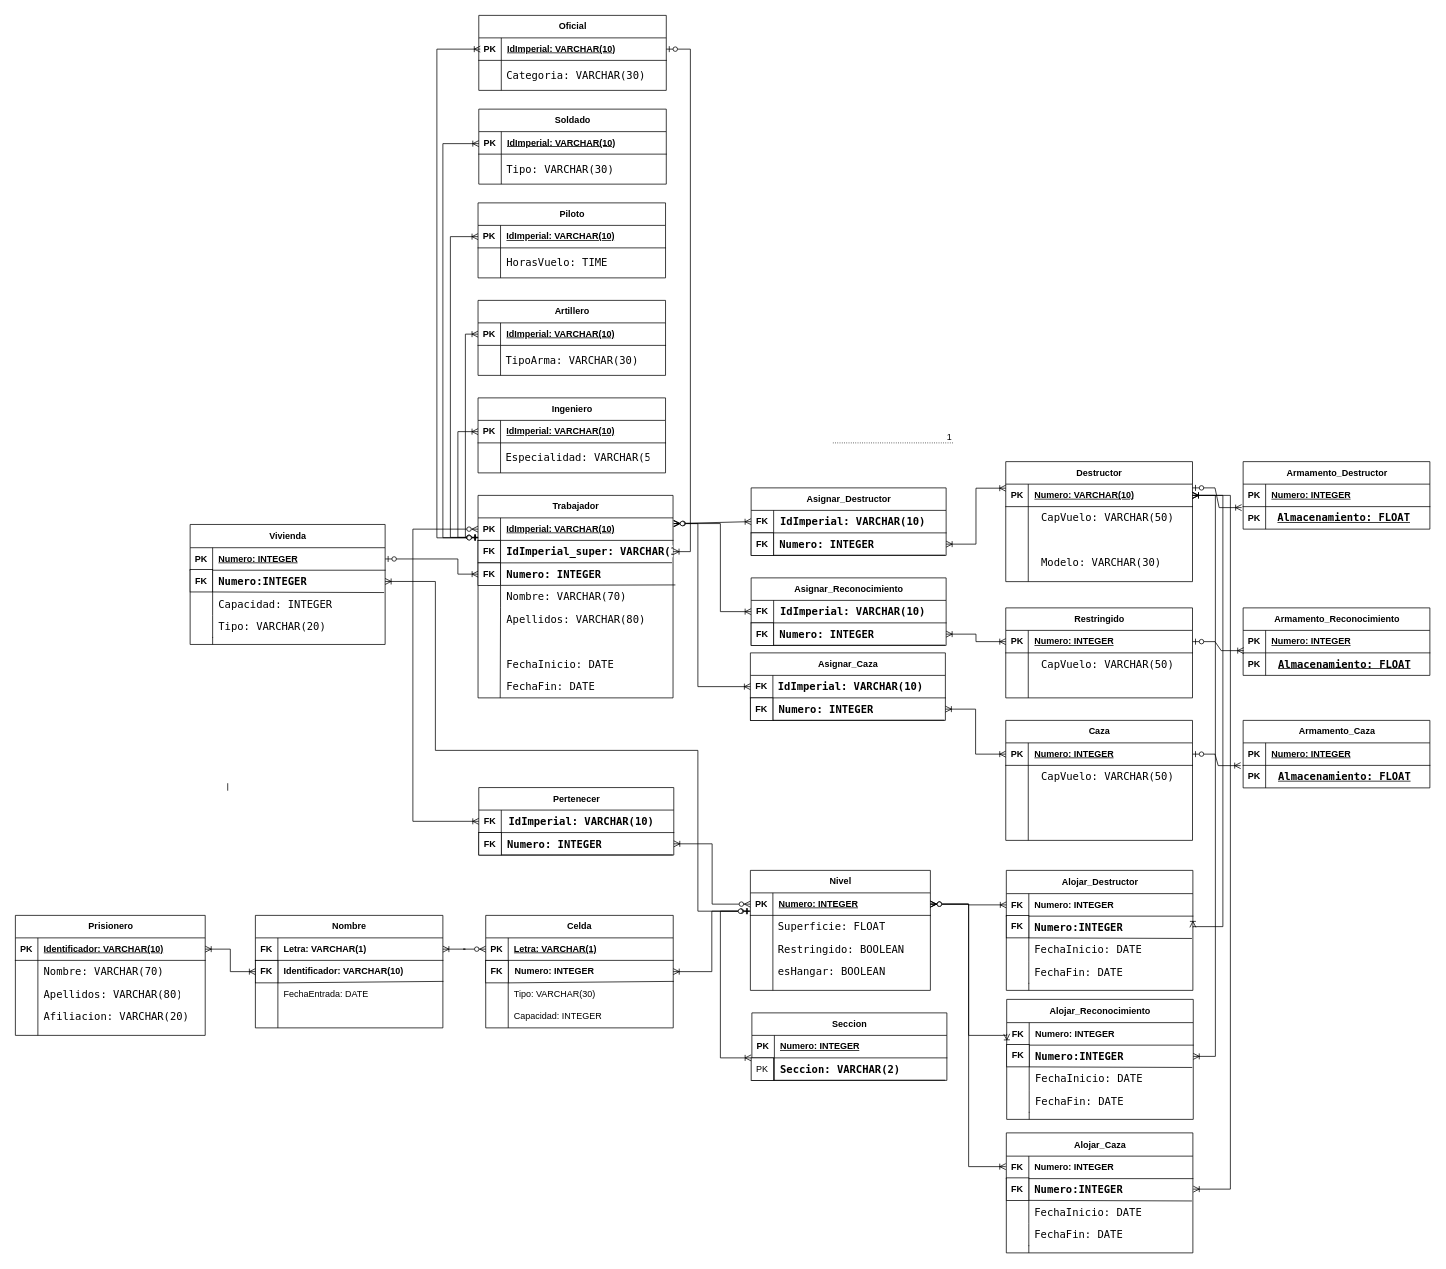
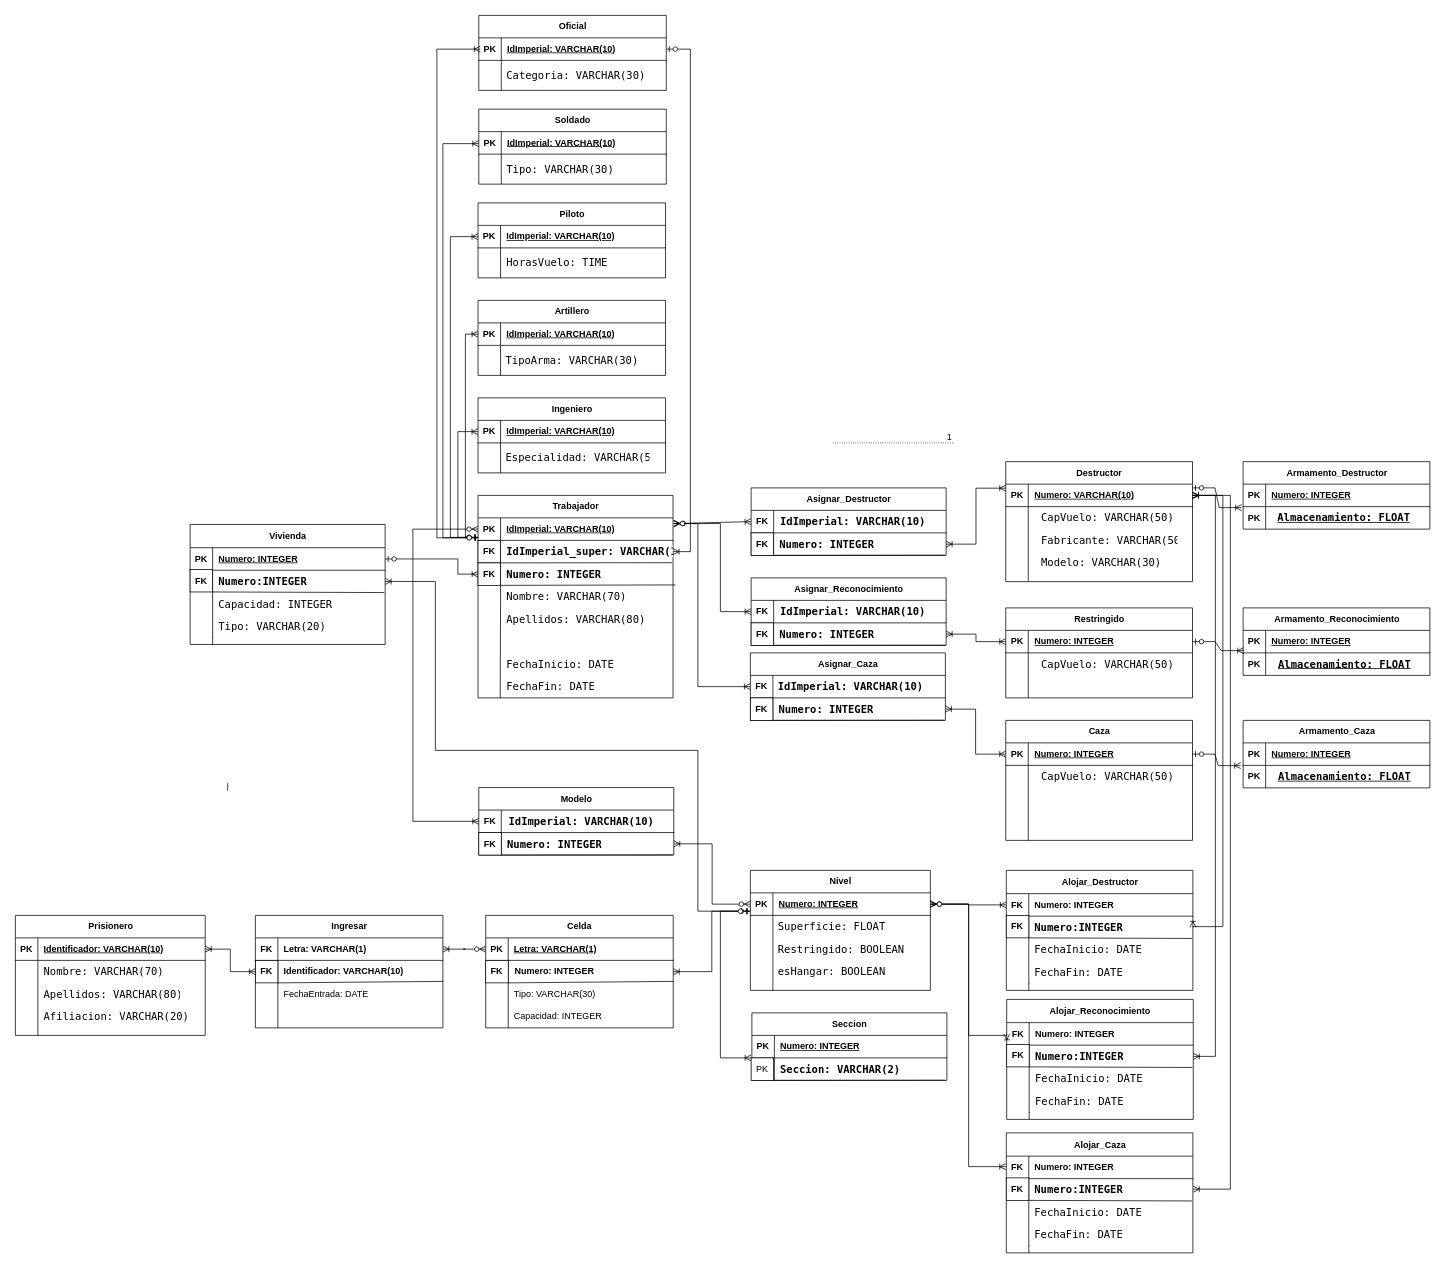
node "Fabricante: VARCHAR(50)": added
node "Pertenecer": label "Pertenecer" -> "Modelo"
node "Nombre": label "Nombre" -> "Ingresar"
